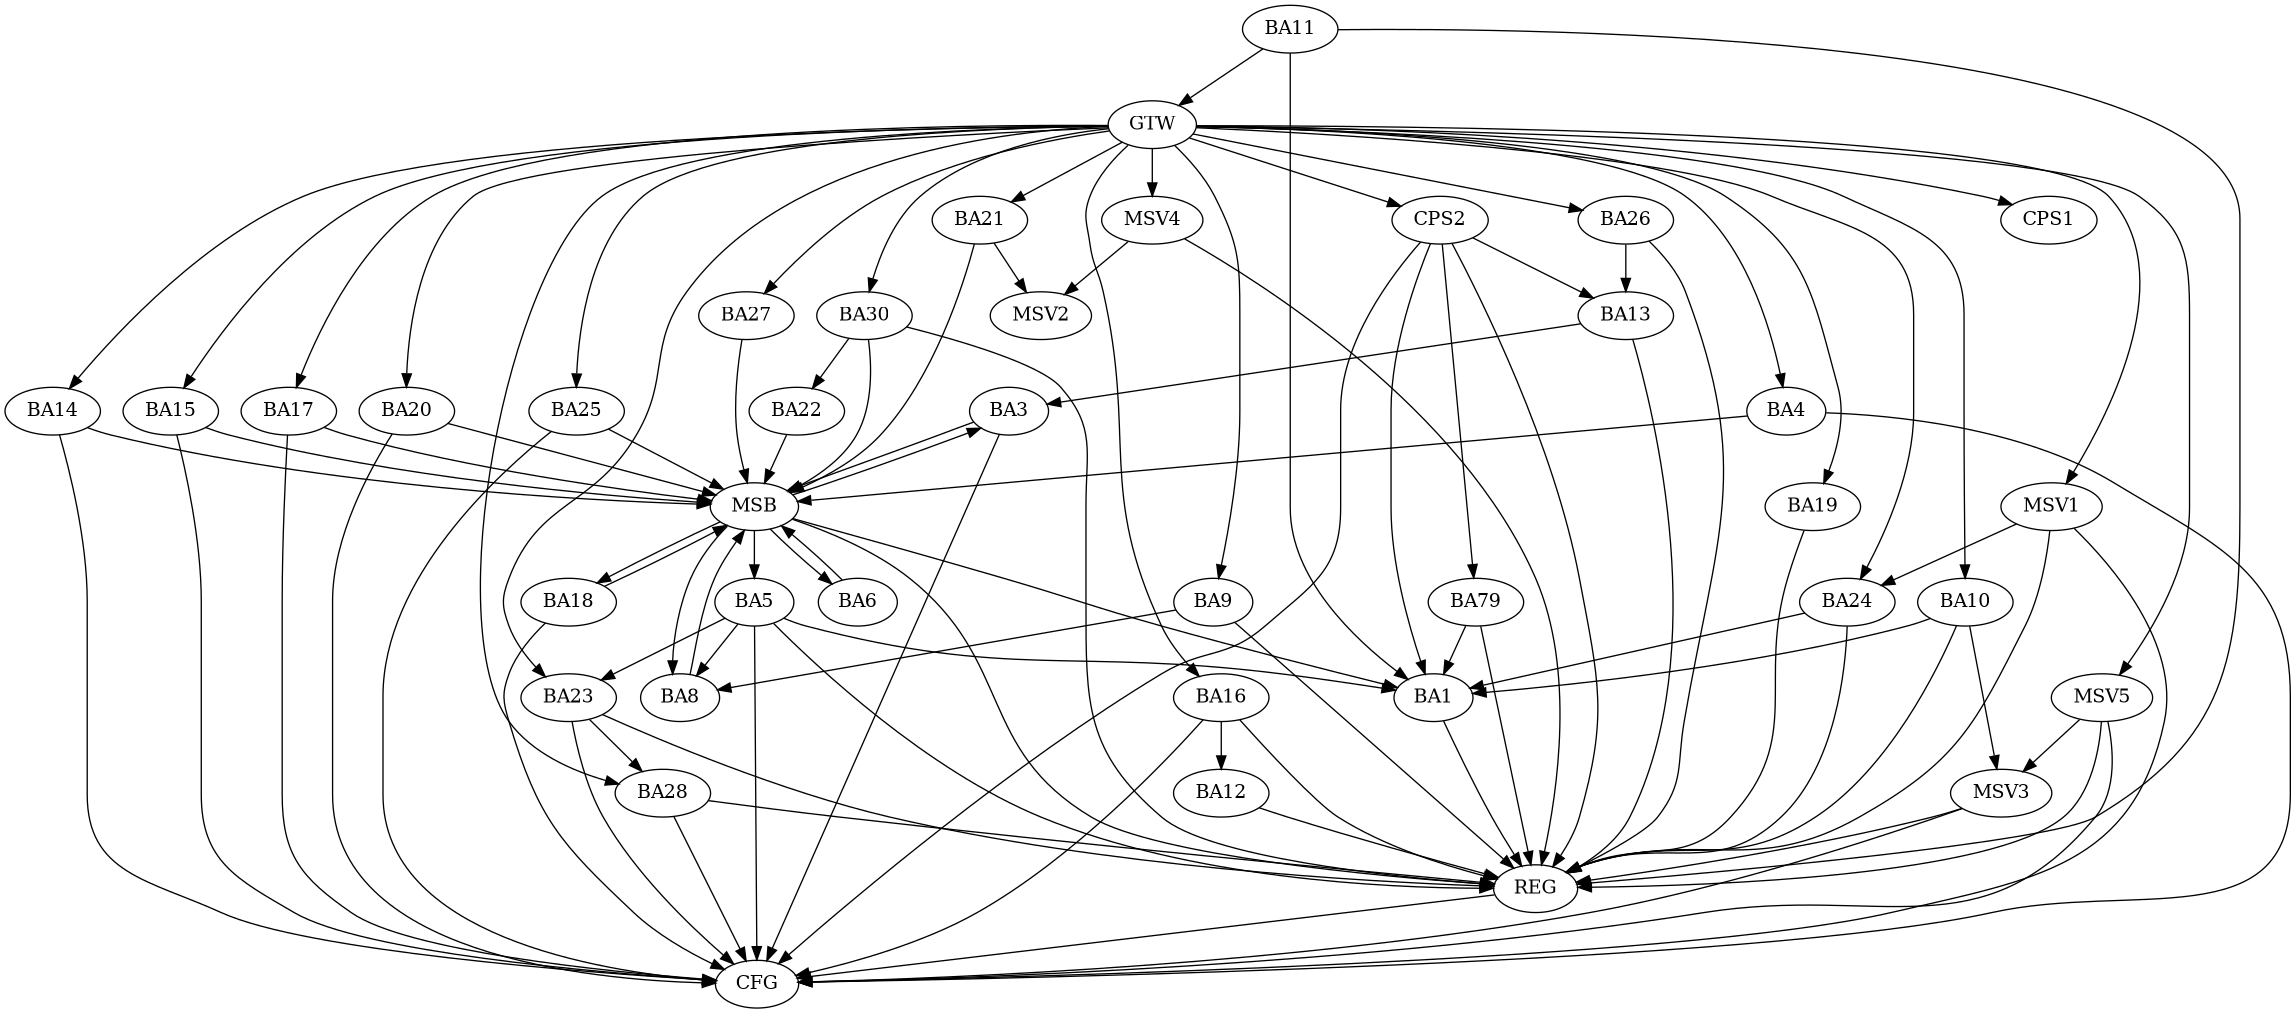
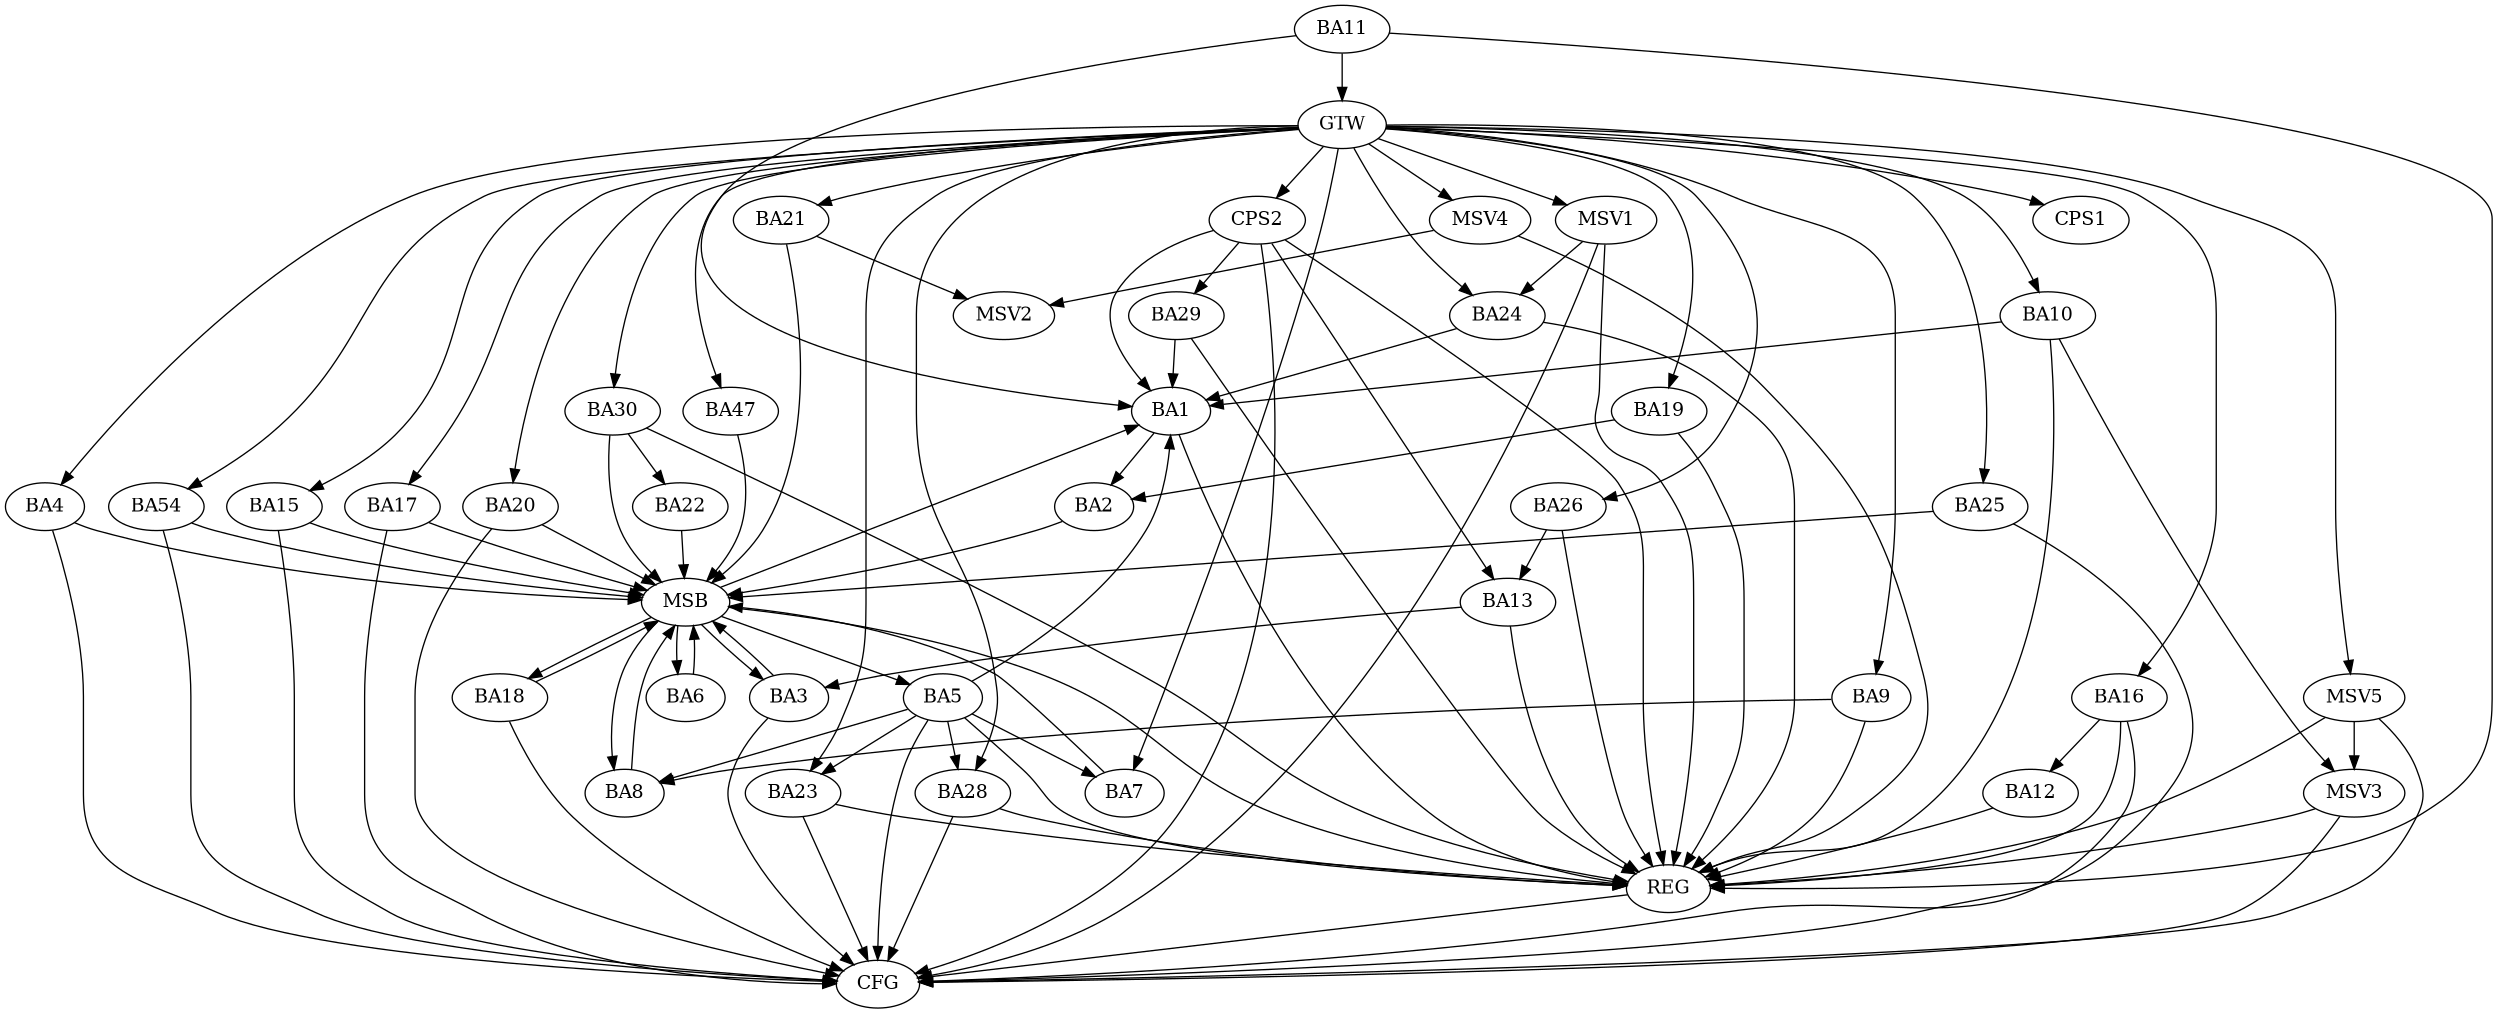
node "BA27": label "BA27" -> "BA47"
node "BA14": label "BA14" -> "BA54"
node "BA2": added
node "BA79": label "BA79" -> "BA29"
edge "BA23" -> "BA28": now "BA5" -> "BA28"
node "BA7": added
